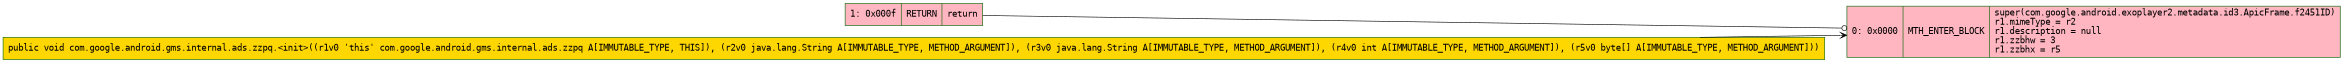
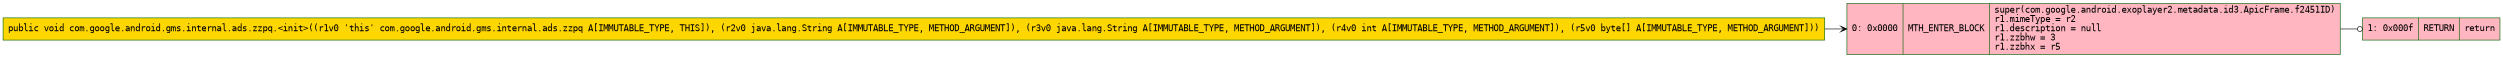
edge "1: 0x000f" -> "0: 0x0000": reversed
